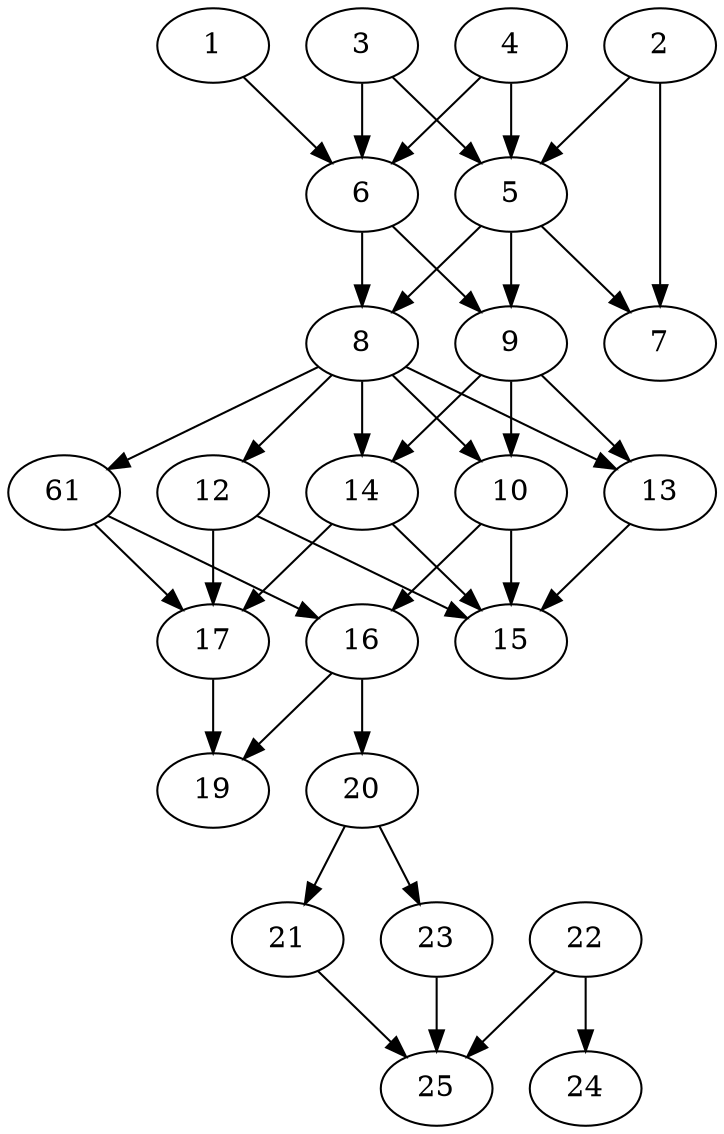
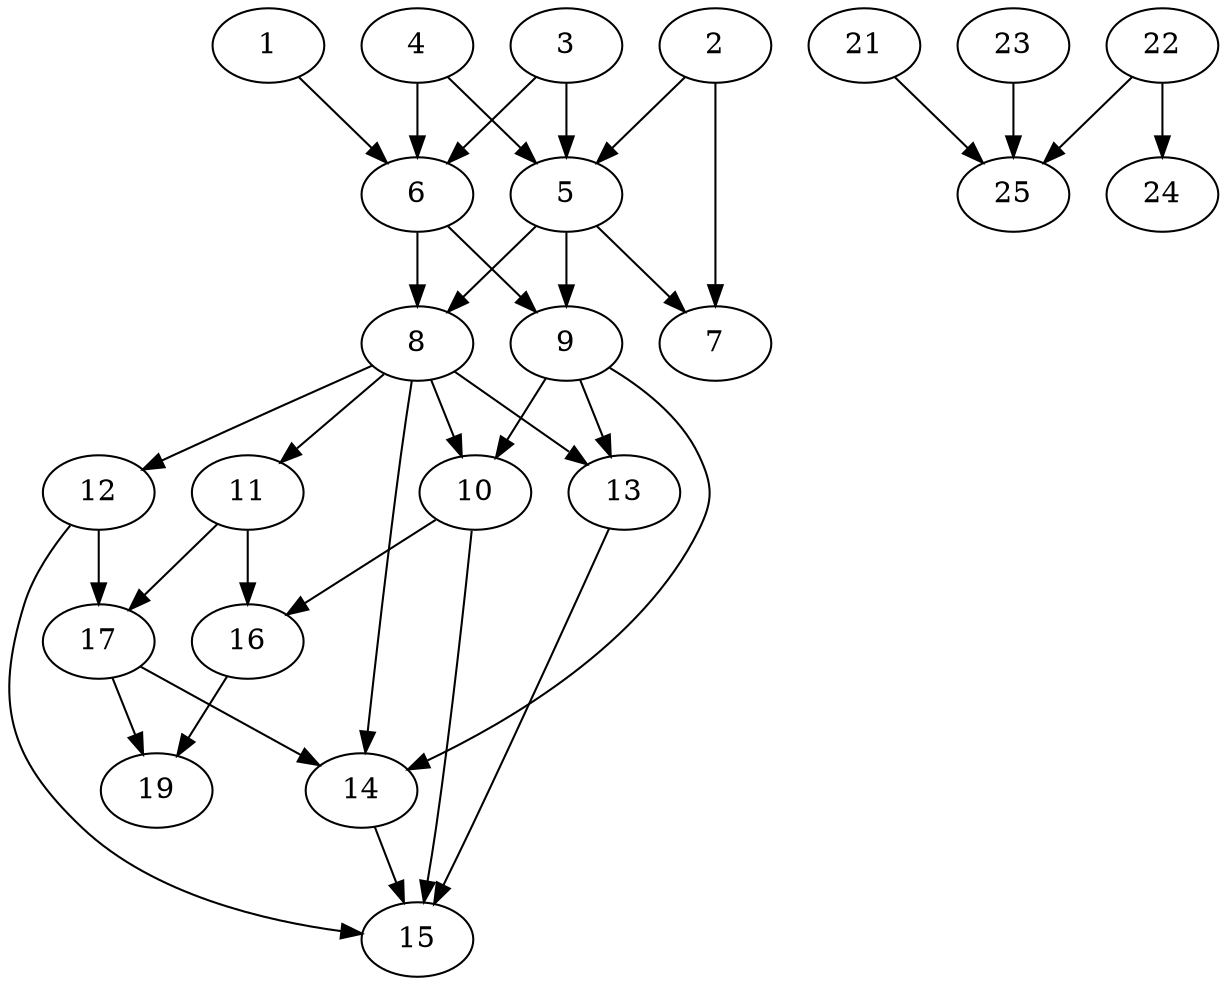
node "61": label "61" -> "11"
edge "14" -> "17": reversed
node "20": removed
